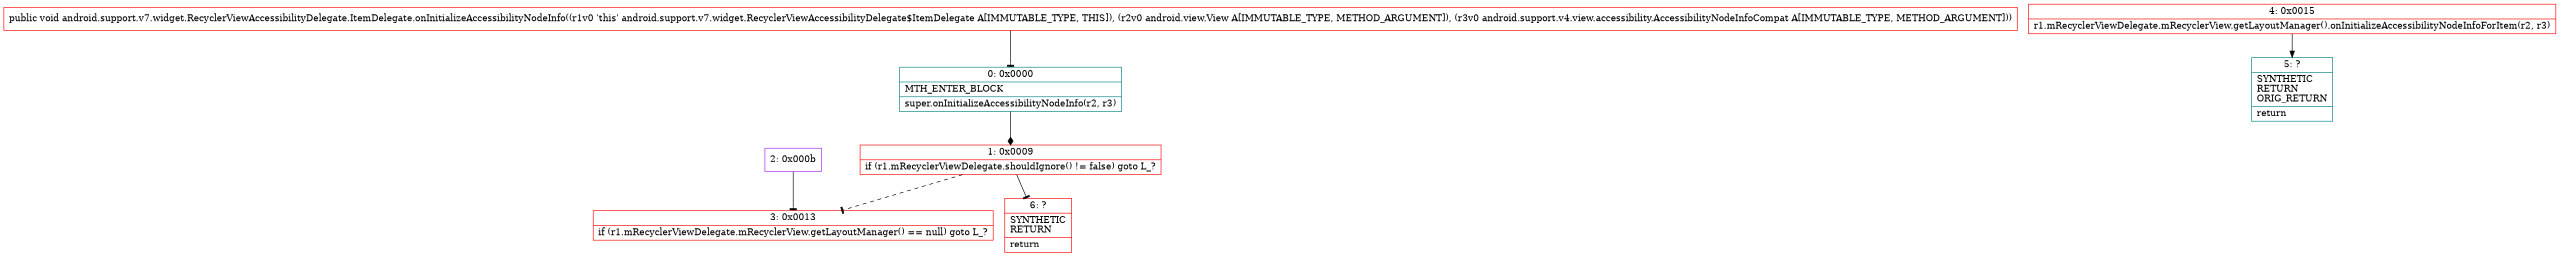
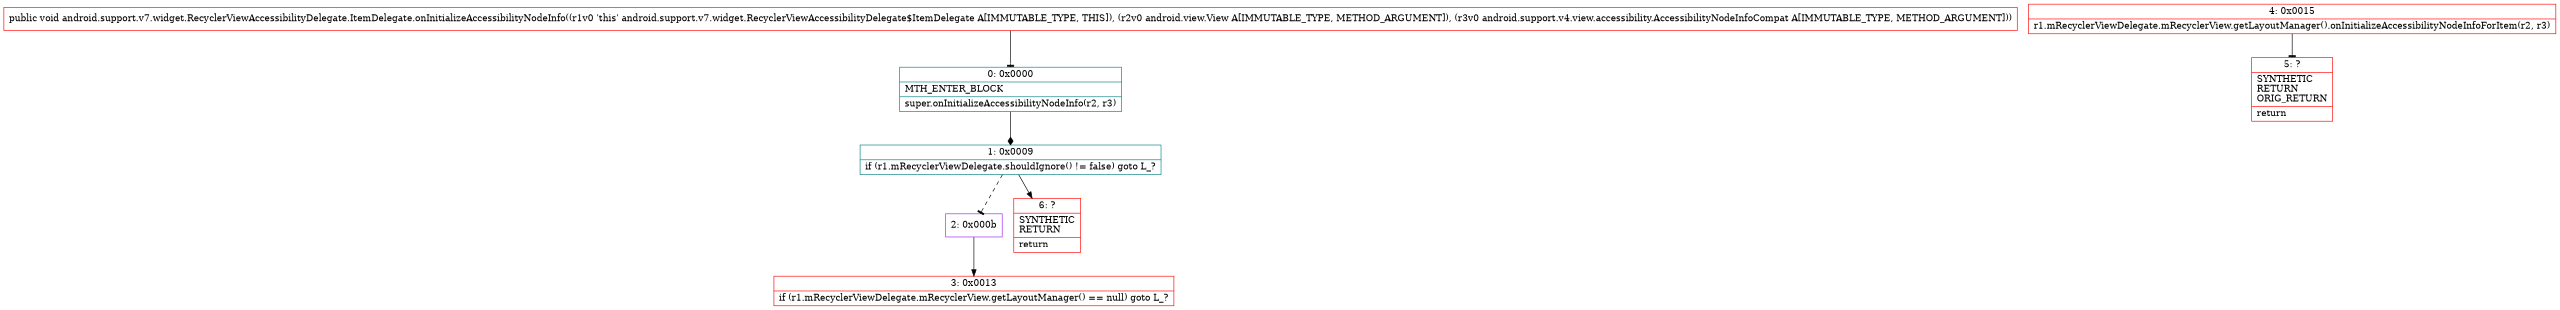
edge "4: 0x0015" -> "5: ?": arrowhead normal -> tee
node "5: ?": color teal -> red
node "1: 0x0009": color red -> teal
edge "1: 0x0009" -> "6: ?": arrowhead tee -> normal
edge "2: 0x000b" -> "3: 0x0013": arrowhead tee -> normal
edge "1: 0x0009" -> "3: 0x0013": now "1: 0x0009" -> "2: 0x000b"
